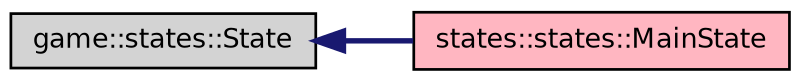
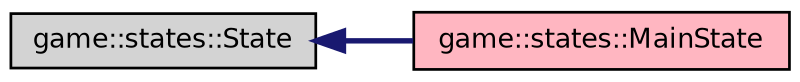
node "states::states::MainState": label "states::states::MainState" -> "game::states::MainState"
